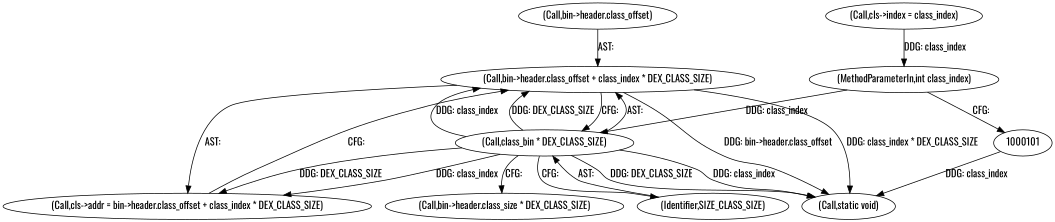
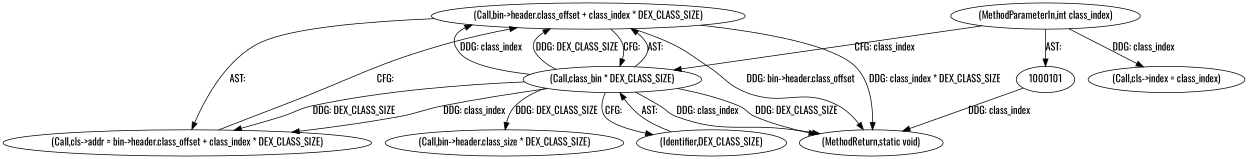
node "(Call,bin->header.class_offset)": removed
edge "(Call,cls->index = class_index)" -> "(MethodParameterIn,int class_index)": reversed
edge "(MethodParameterIn,int class_index)" -> "(Call,class_bin * DEX_CLASS_SIZE)": label "DDG: class_index" -> "CFG: class_index"
edge "(MethodParameterIn,int class_index)" -> "1000101": label "CFG: " -> "AST: "
edge "(Call,class_bin * DEX_CLASS_SIZE)" -> "(Call,bin->header.class_size * DEX_CLASS_SIZE)": label "CFG: " -> "DDG: DEX_CLASS_SIZE"
node "(Identifier,SIZE_CLASS_SIZE)": label "(Identifier,SIZE_CLASS_SIZE)" -> "(Identifier,DEX_CLASS_SIZE)"
node "(Call,static void)": label "(Call,static void)" -> "(MethodReturn,static void)"
